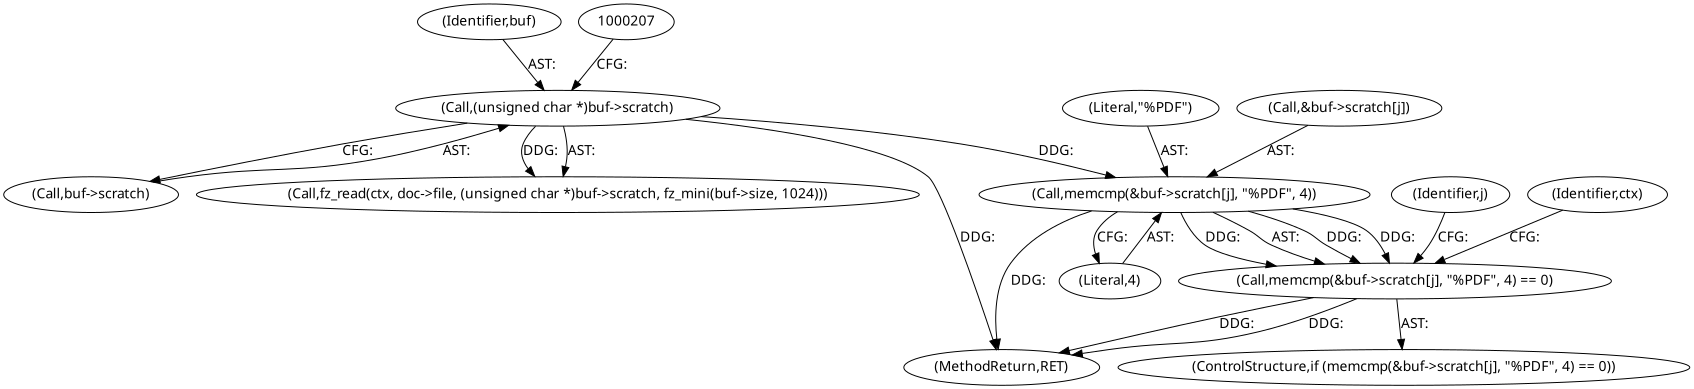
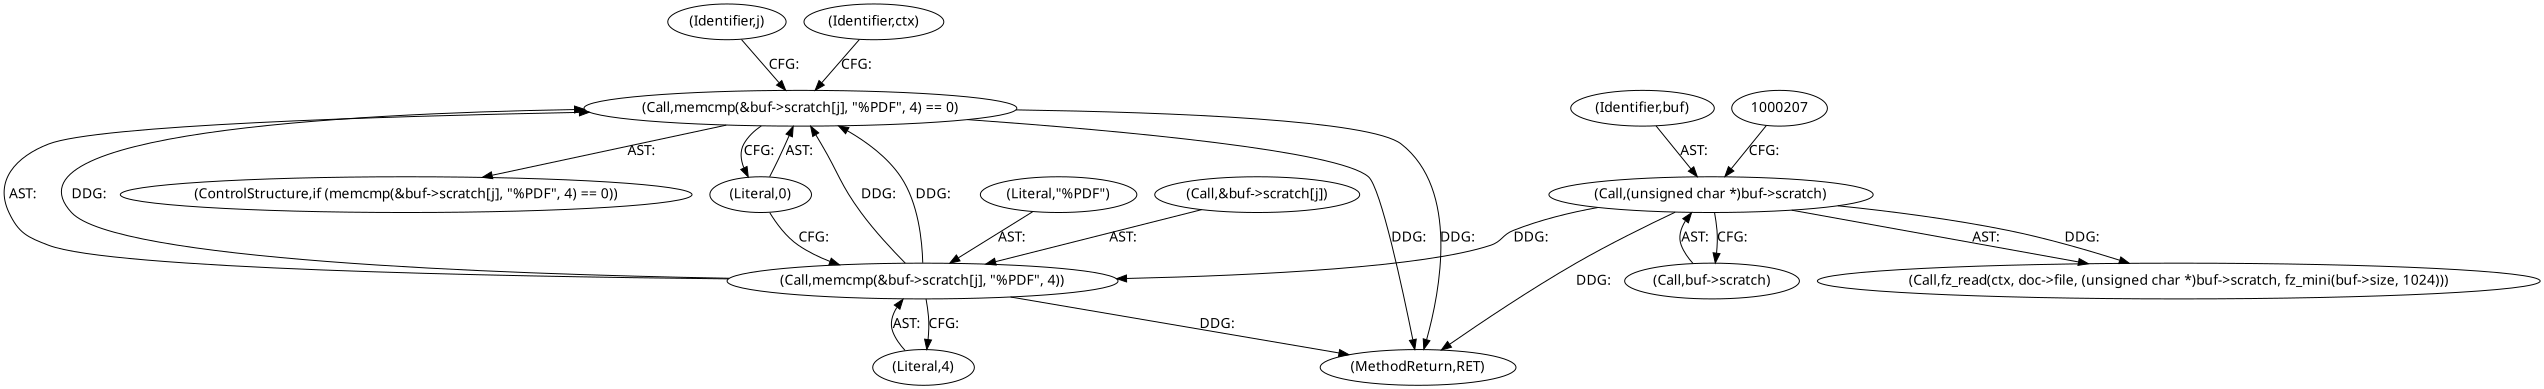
node "(Literal,0)": added
